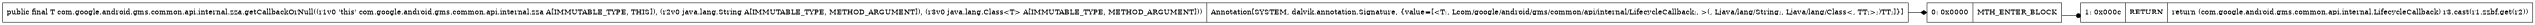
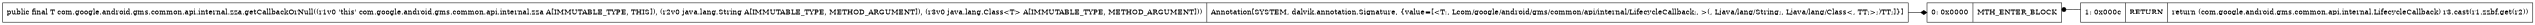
edge "0: 0x0000" -> "1: 0x000c": reversed
